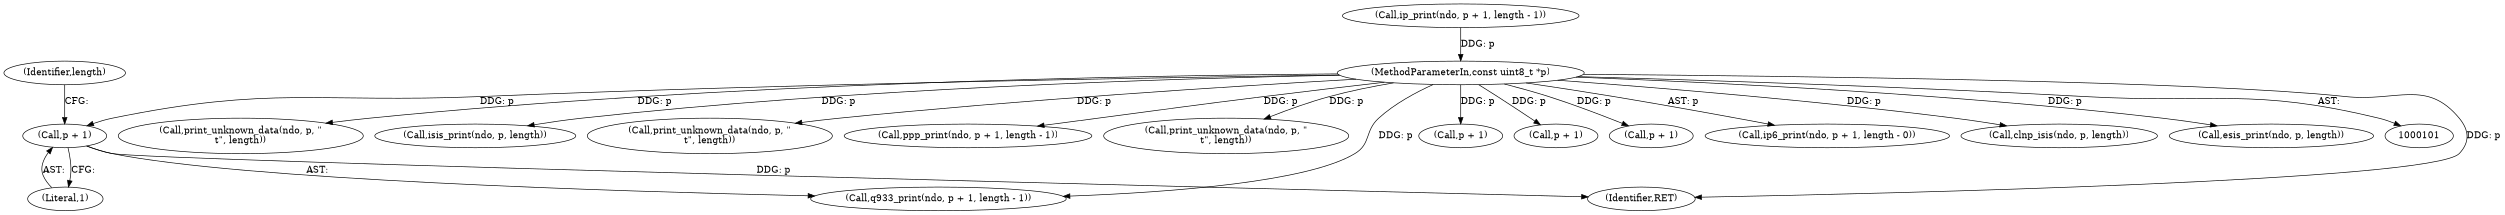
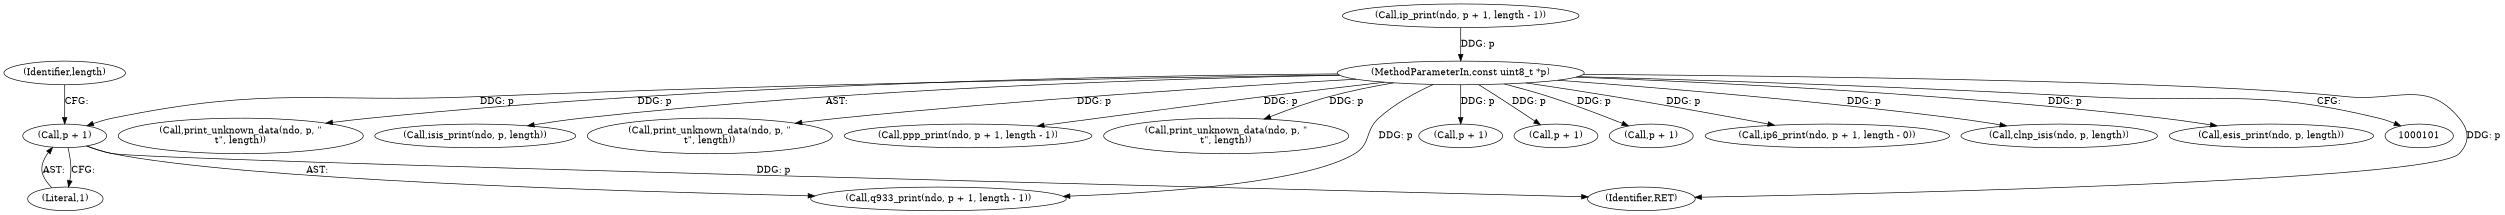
edge "(MethodParameterIn,const uint8_t *p)" -> "(Call,isis_print(ndo, p, length))": label "DDG: p" -> "AST: "
edge "(MethodParameterIn,const uint8_t *p)" -> "(Call,ip6_print(ndo, p + 1, length - 0))": label "AST: p" -> "DDG: p"
edge "(MethodParameterIn,const uint8_t *p)" -> "1000101": label "AST: " -> "CFG: "
